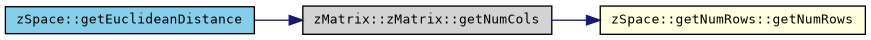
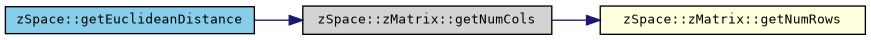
node "zMatrix::zMatrix::getNumCols": label "zMatrix::zMatrix::getNumCols" -> "zSpace::zMatrix::getNumCols"
node "zSpace::getNumRows::getNumRows": label "zSpace::getNumRows::getNumRows" -> "zSpace::zMatrix::getNumRows"
